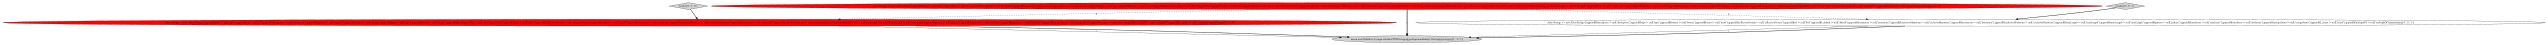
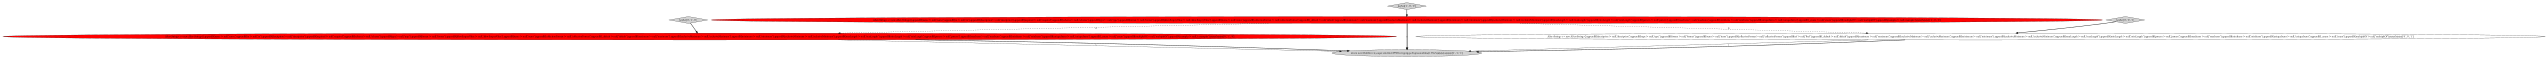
node "keySet['1', '0', '0']": added
